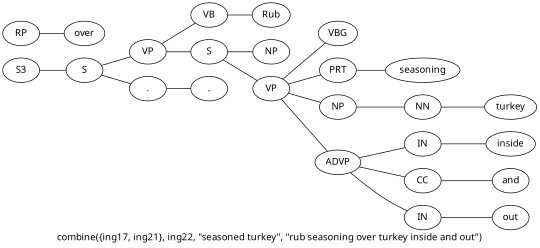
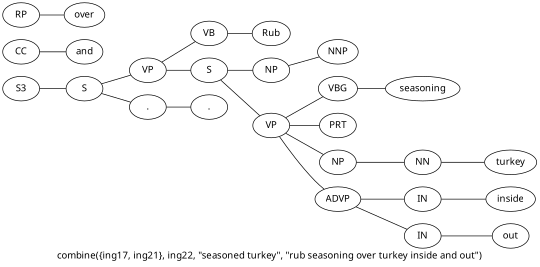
node "NNP": added
edge "PRT" -- "seasoning": now "VBG" -- "seasoning"
edge "ADVP" -- "CC": removed
